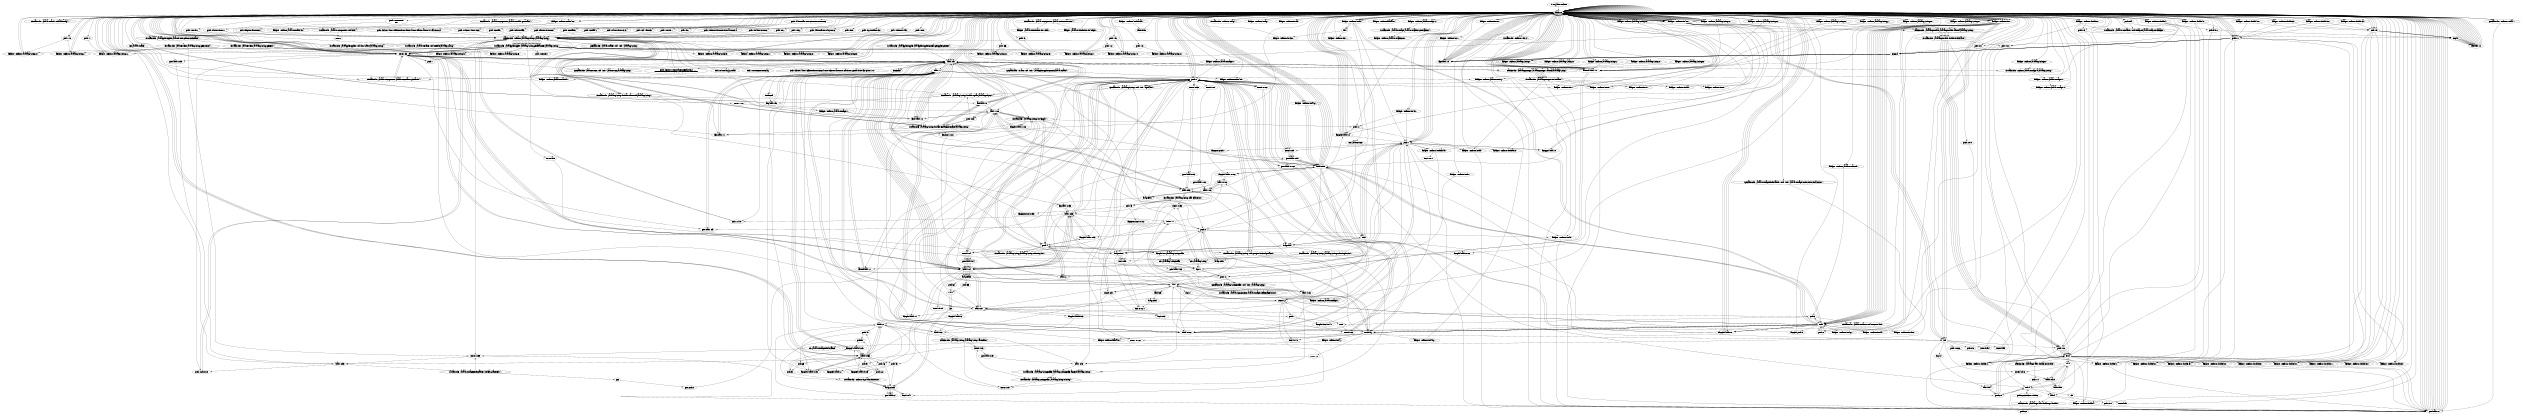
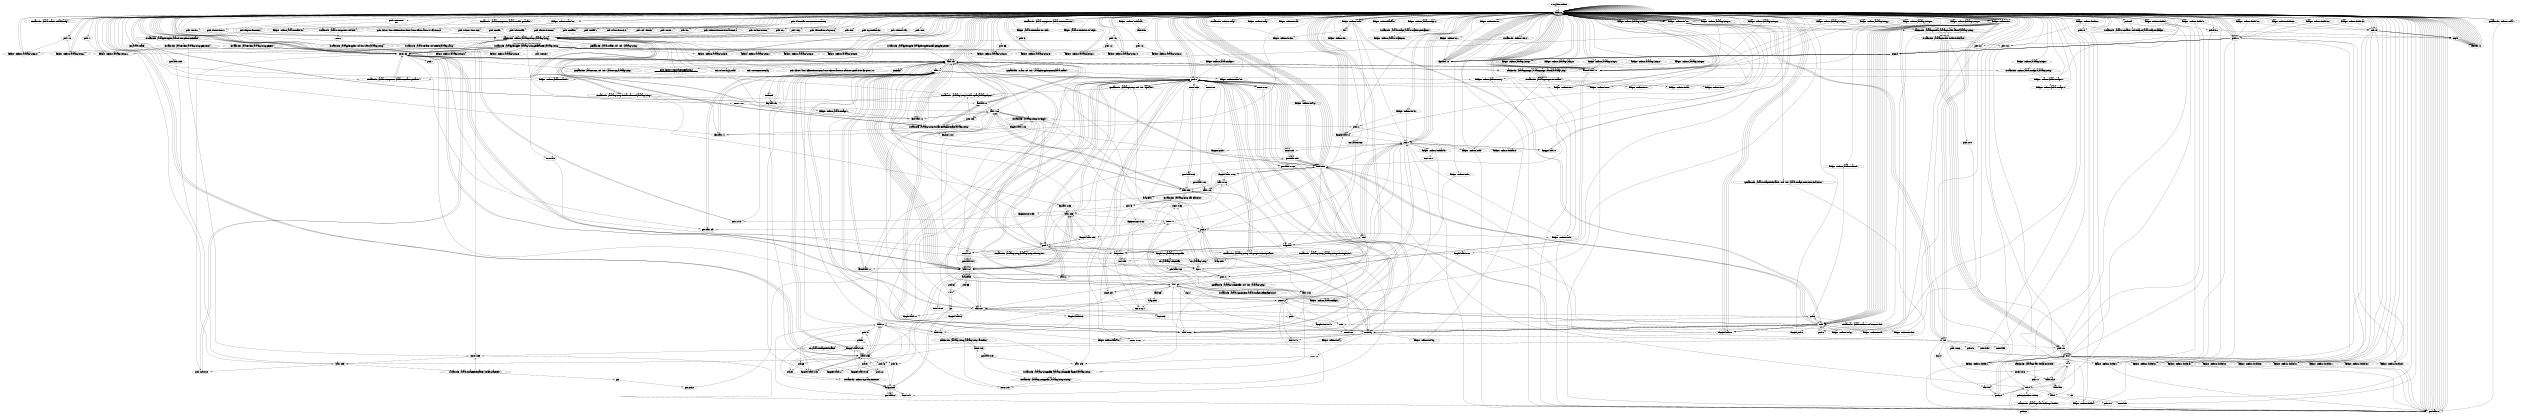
edge "store.r $f0" -> "goto load.r $r99": now "new java.awt.Label" -> "goto load.r $r99"
